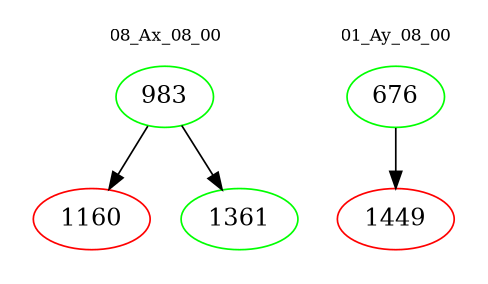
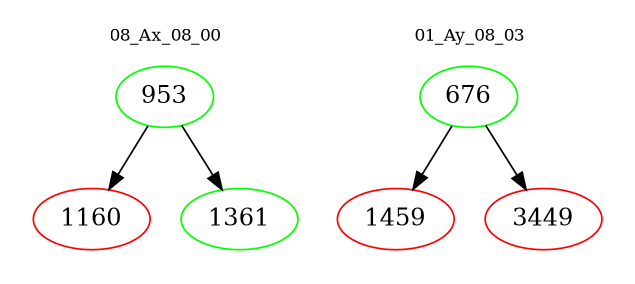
cluster "01_Ay_08_00": label "01_Ay_08_00" -> "01_Ay_08_03"
node "983": label "983" -> "953"
node "1449": label "1449" -> "3449"
node "1459": added
